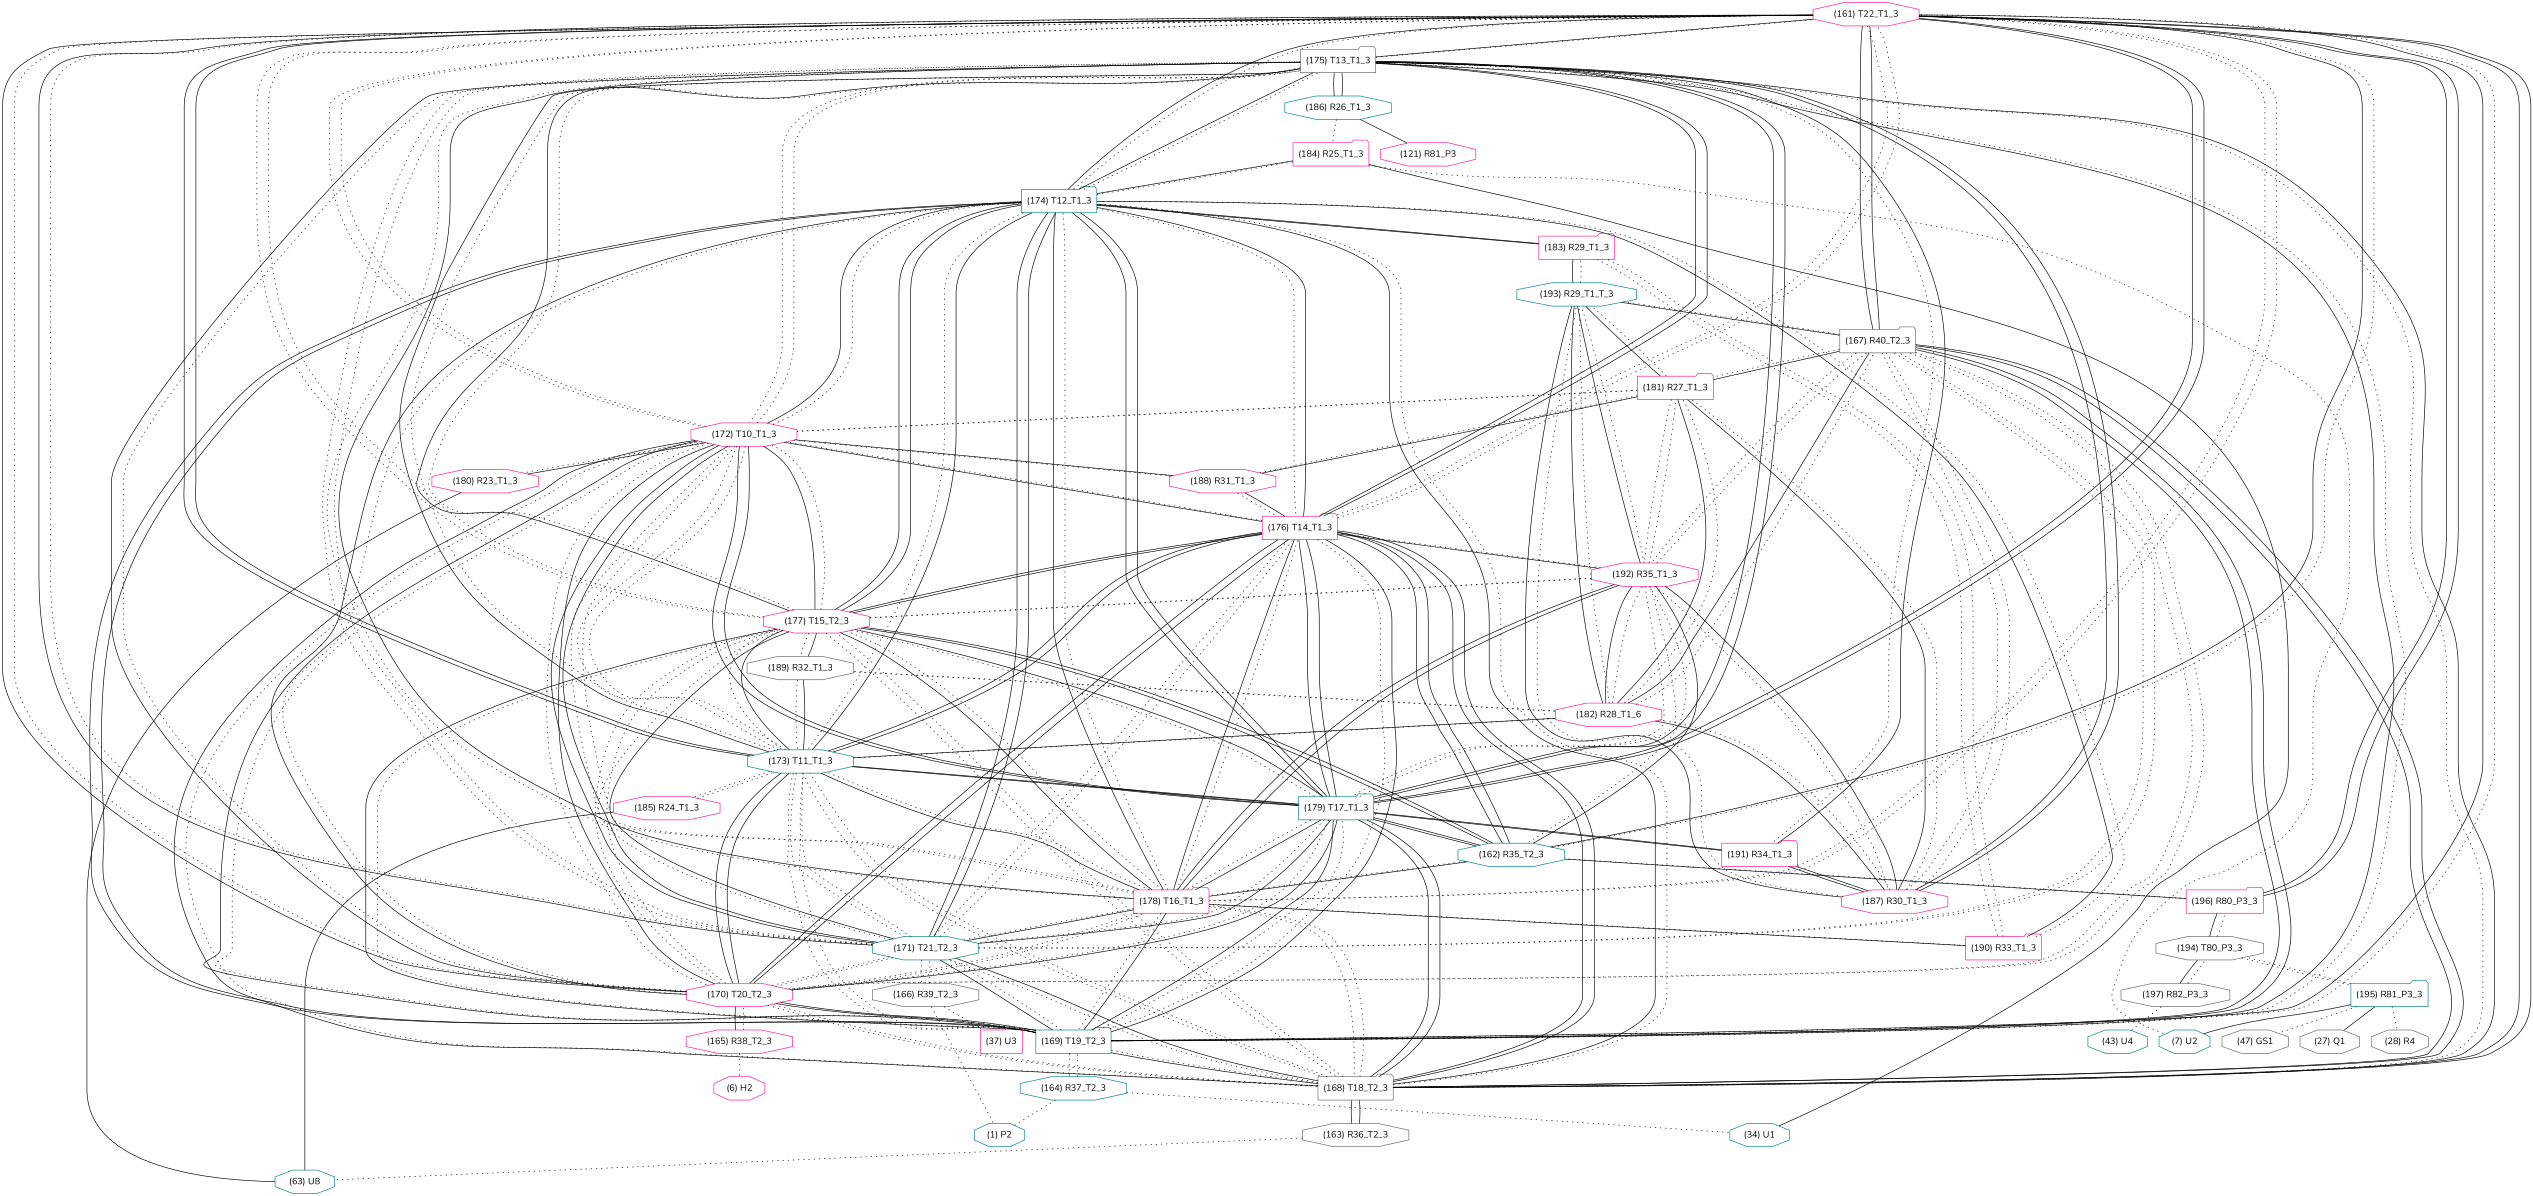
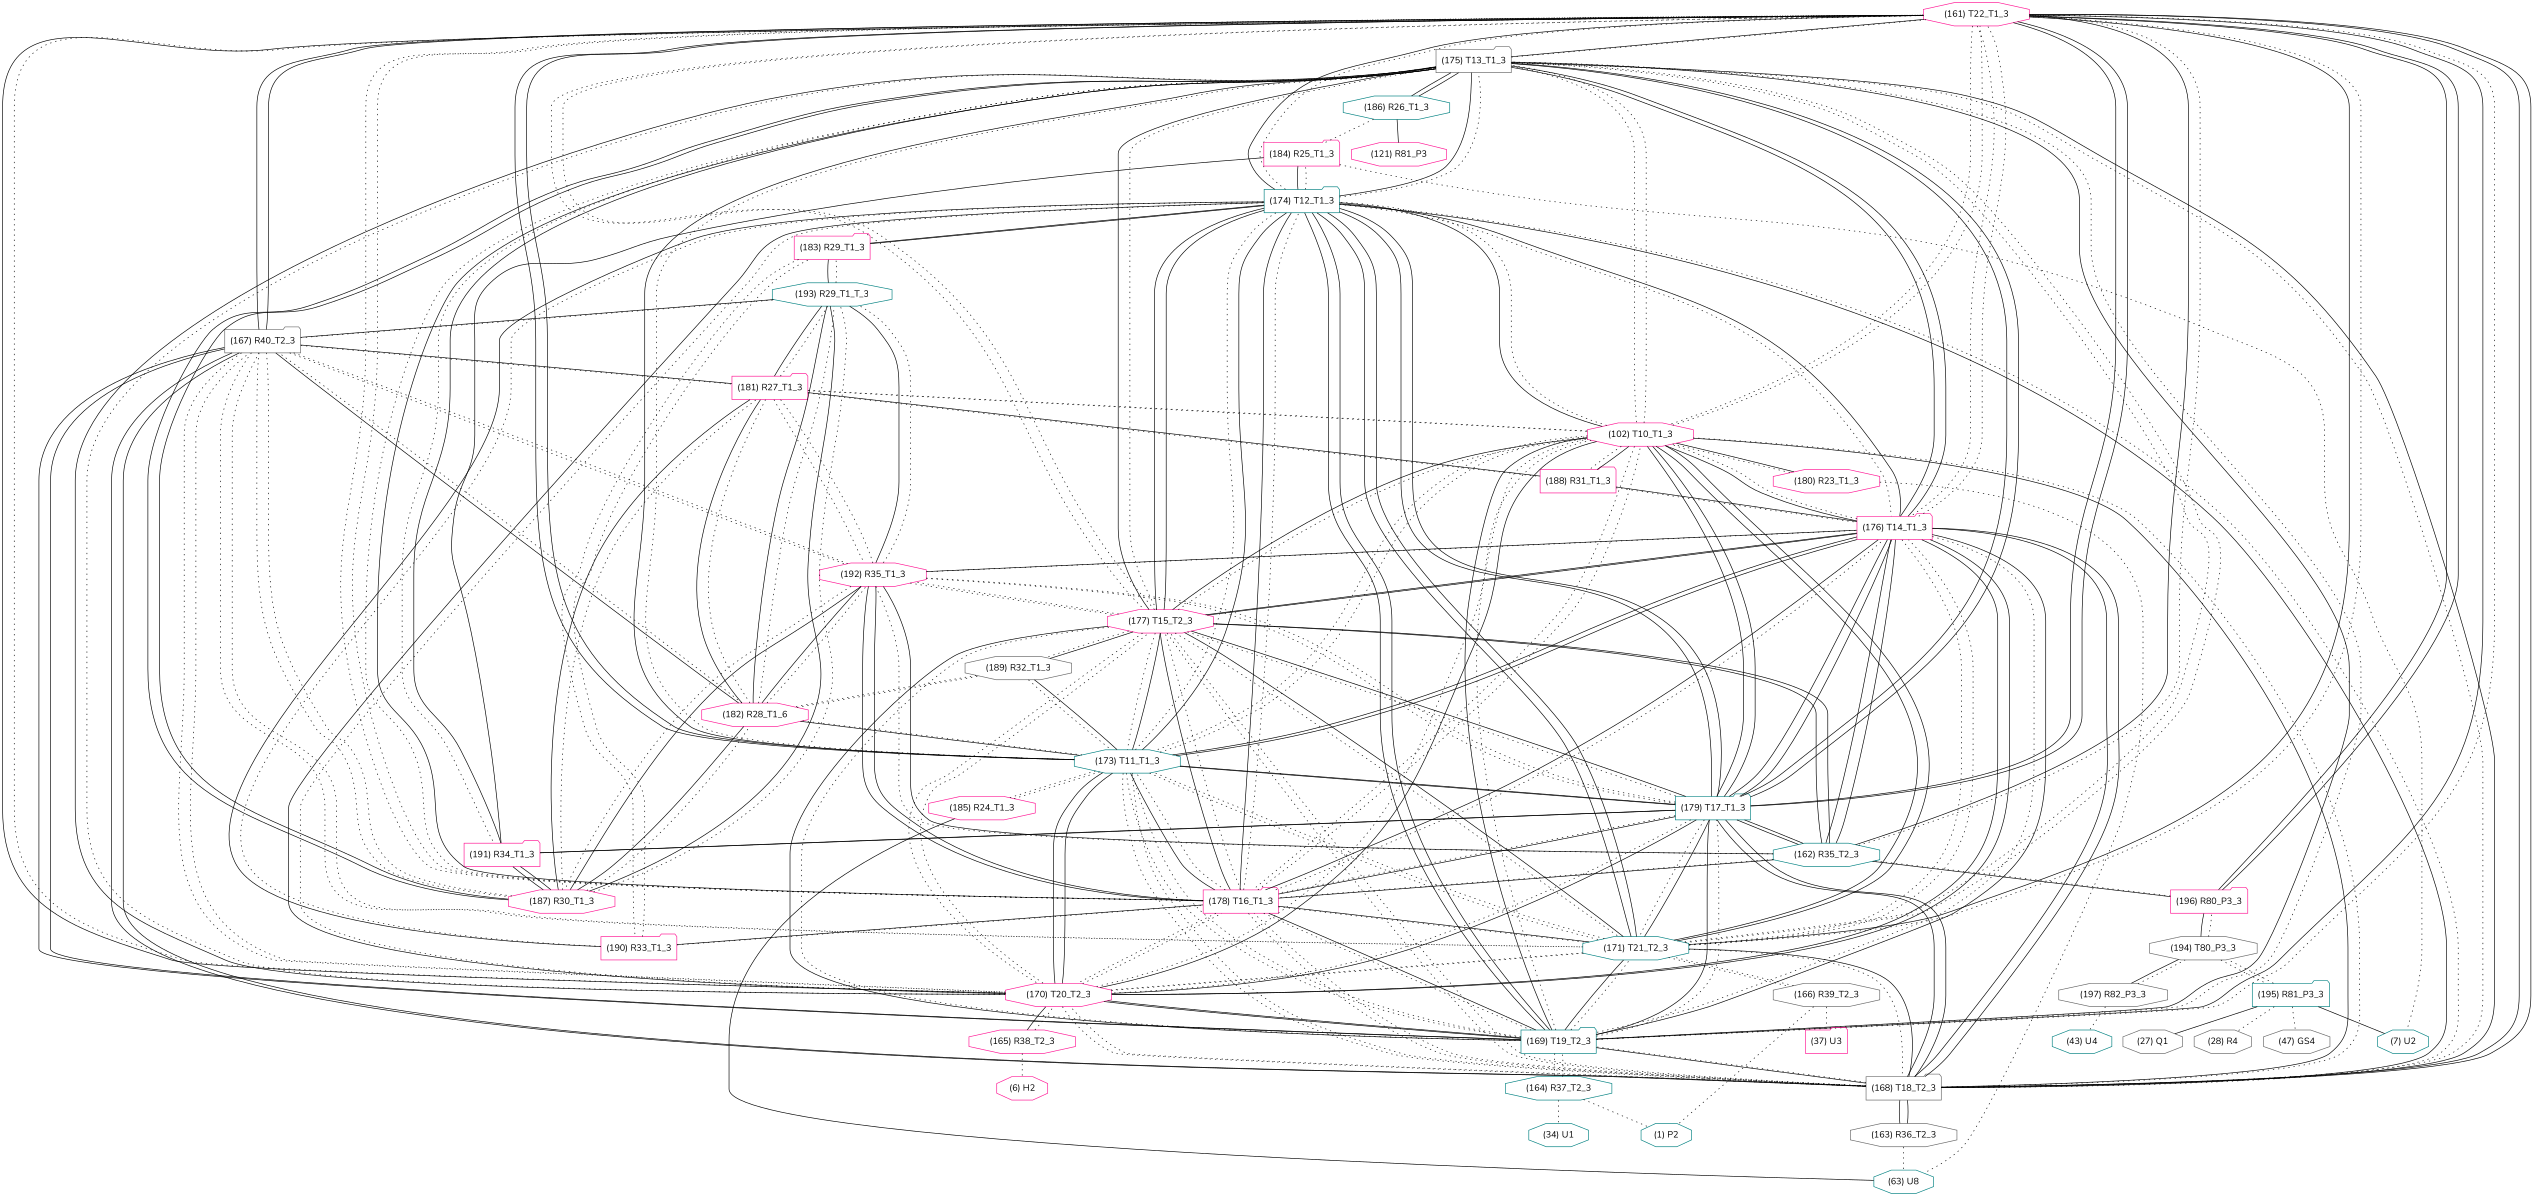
node "(172) T10_T1_3": label "(172) T10_T1_3" -> "(102) T10_T1_3"
edge "(184) R25_T1_3" -- "(34) U1": now "(184) R25_T1_3" -- "(191) R34_T1_3"
node "(188) R31_T1_3": shape octagon -> folder
edge "(180) R23_T1_3" -- "(63) U8": style solid -> dotted
node "(47) GS1": label "(47) GS1" -> "(47) GS4"
